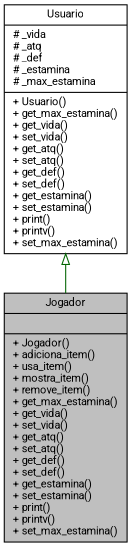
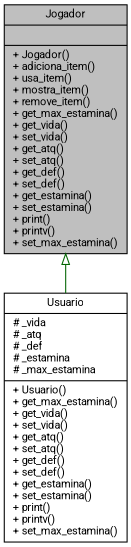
edge "Jogador" -> "Usuario": reversed
